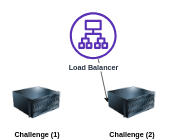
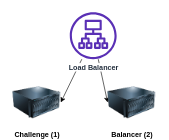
edge "Load Balancer" -> "Challenge (1)": added
node "Challenge (2)": label "Challenge (2)" -> "Balancer (2)"
